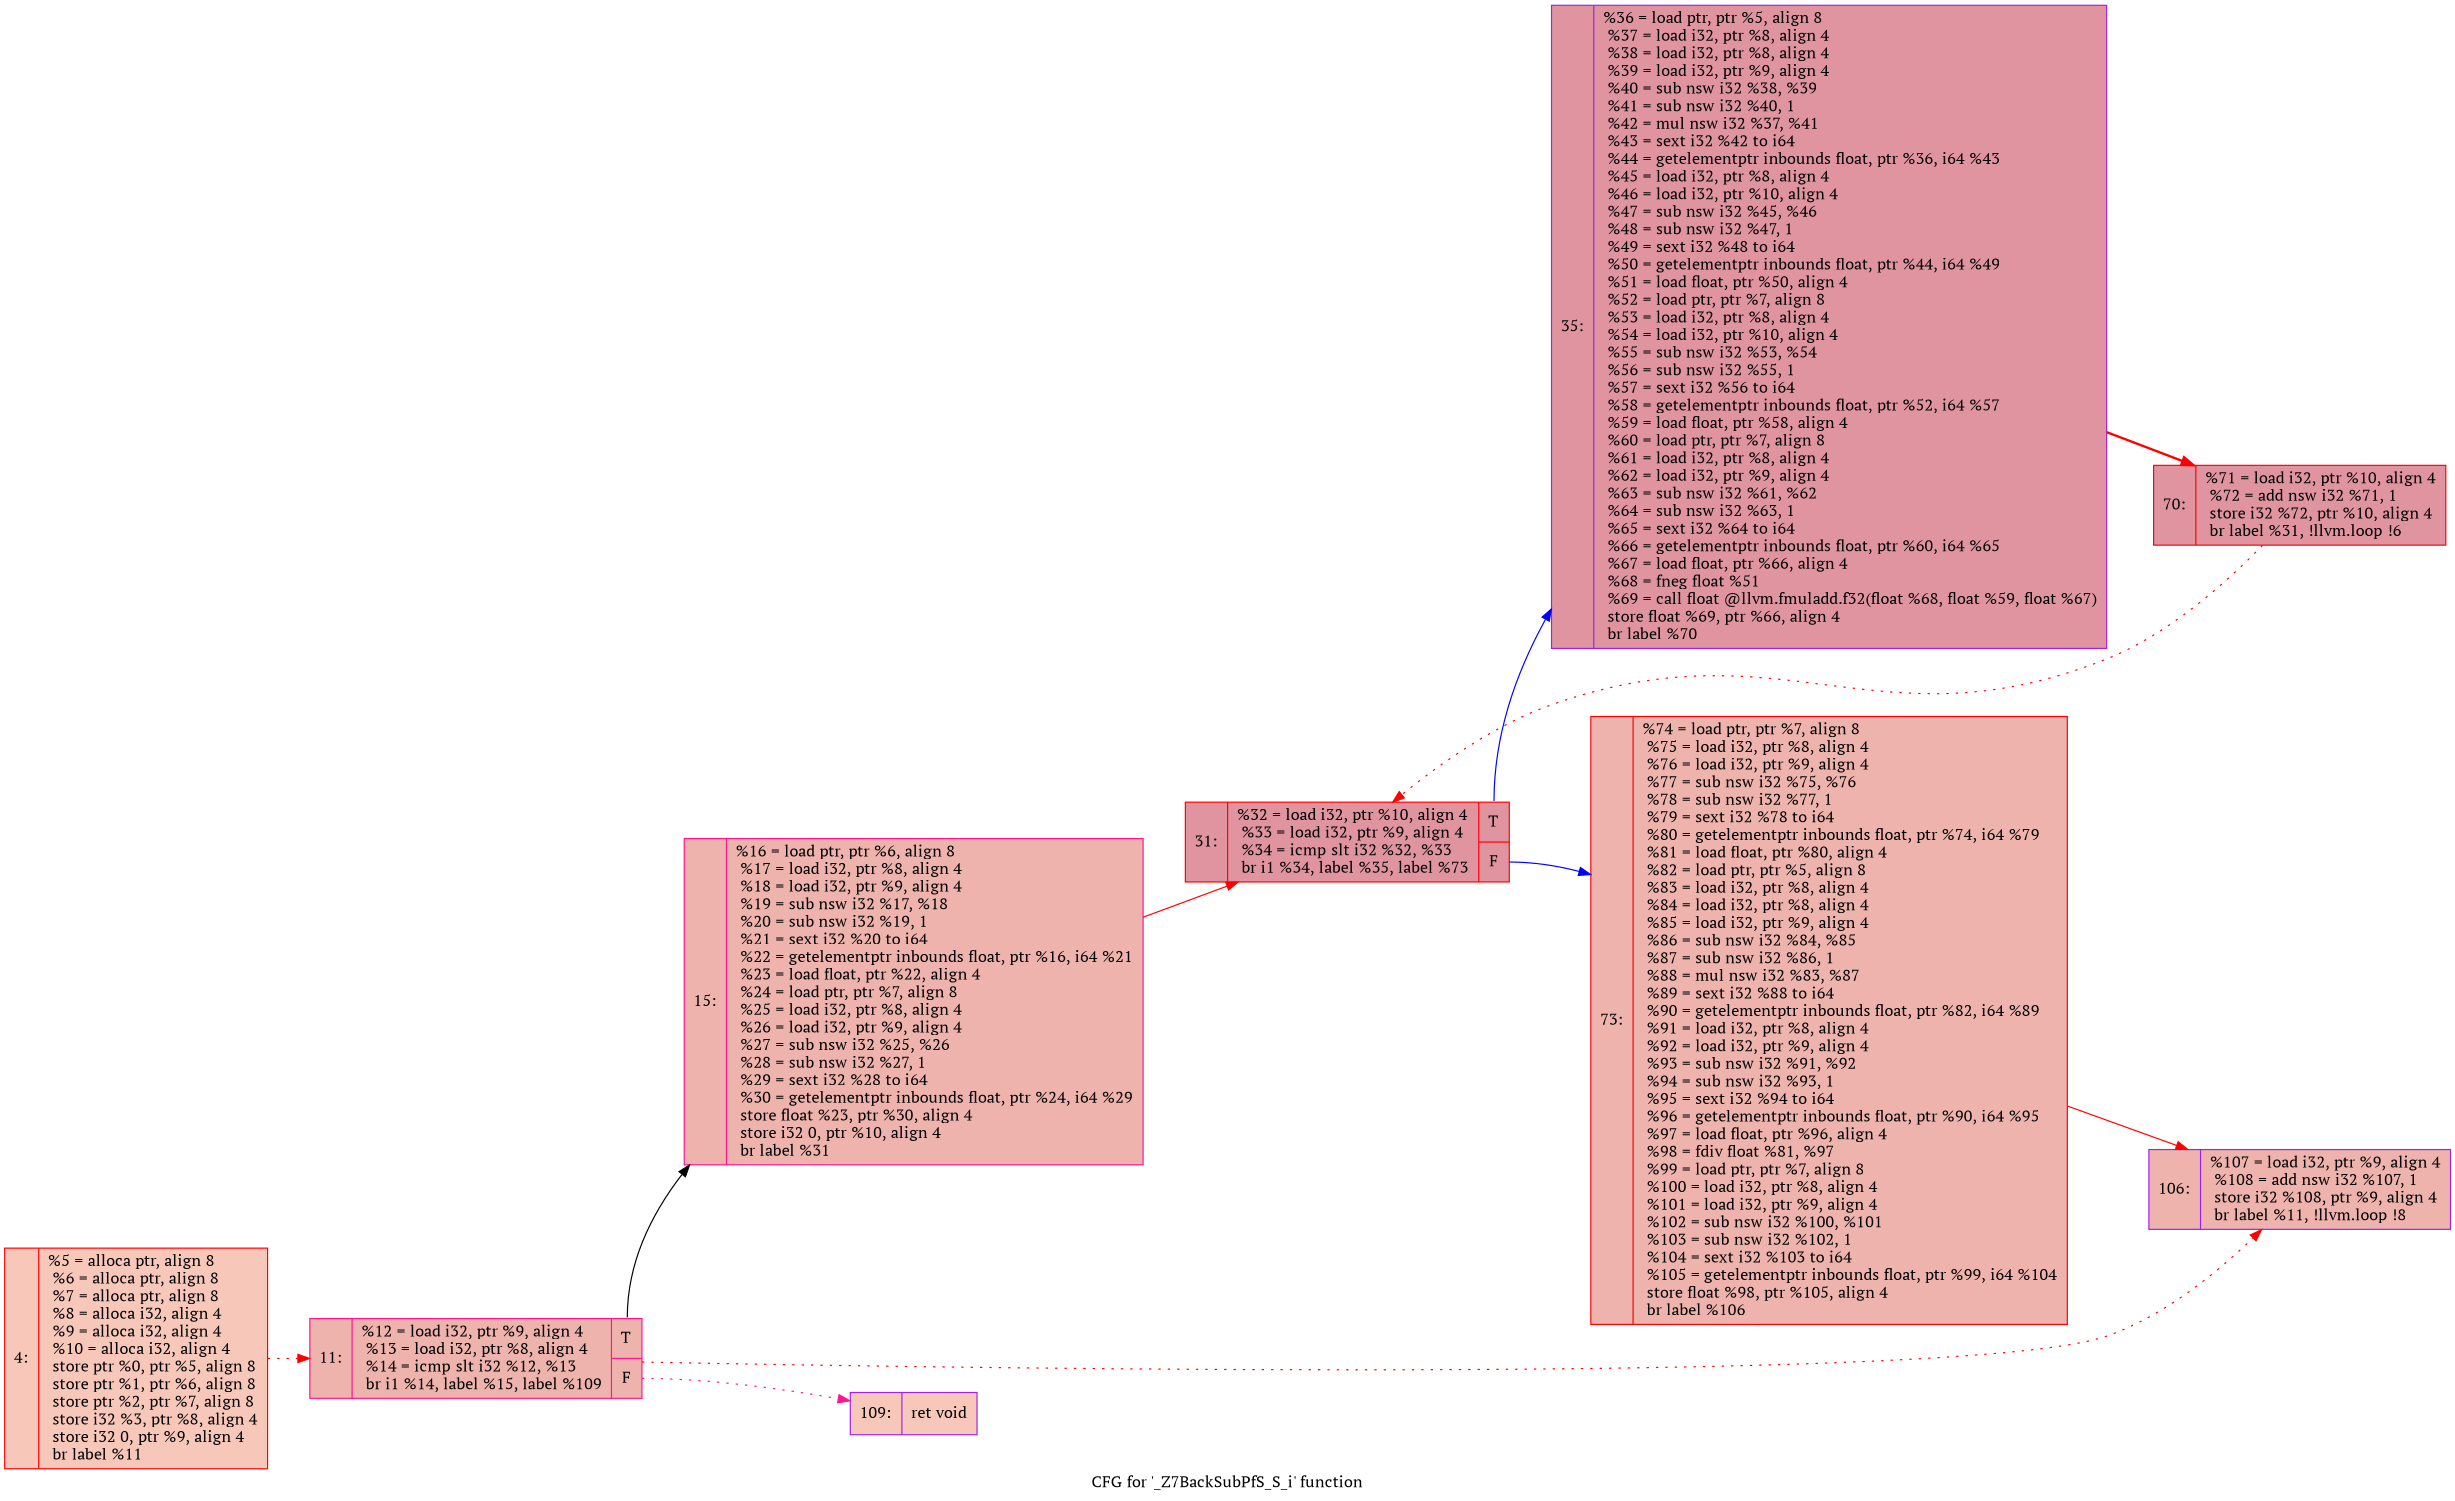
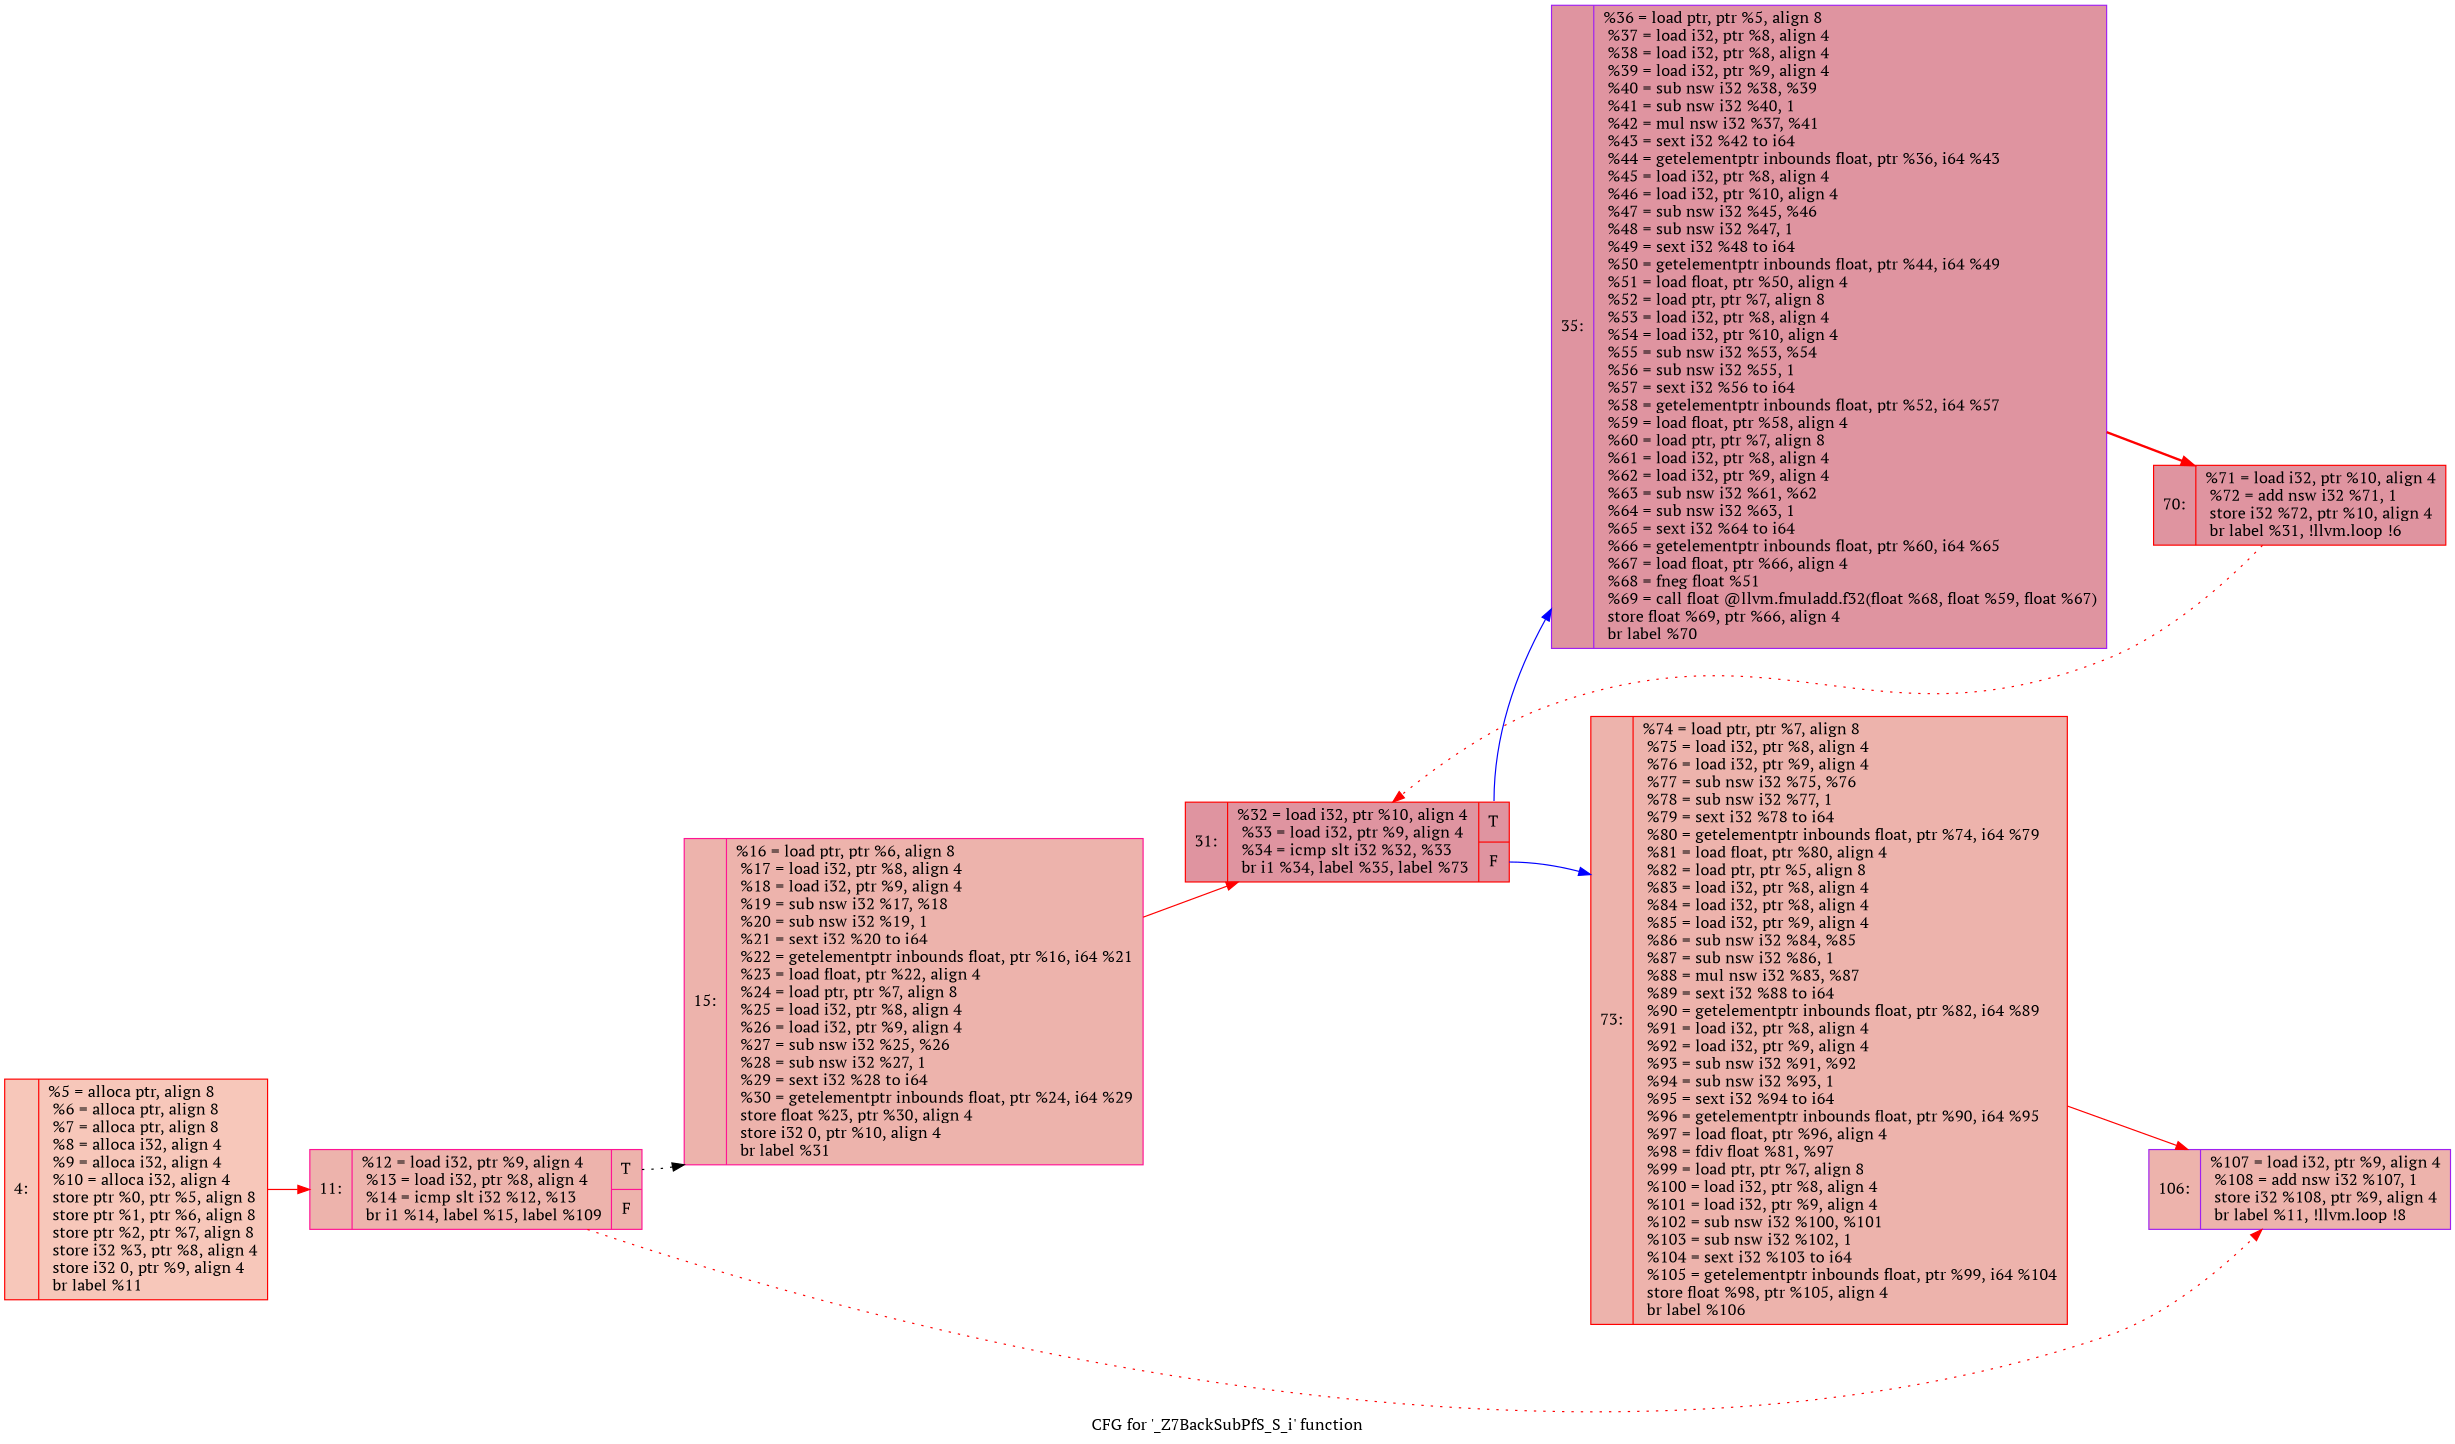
edge "11:" -> "15:": style solid -> dotted
edge "4:" -> "11:": style dotted -> solid
node "109:": removed
